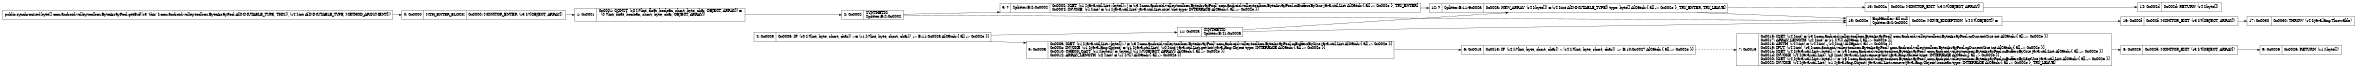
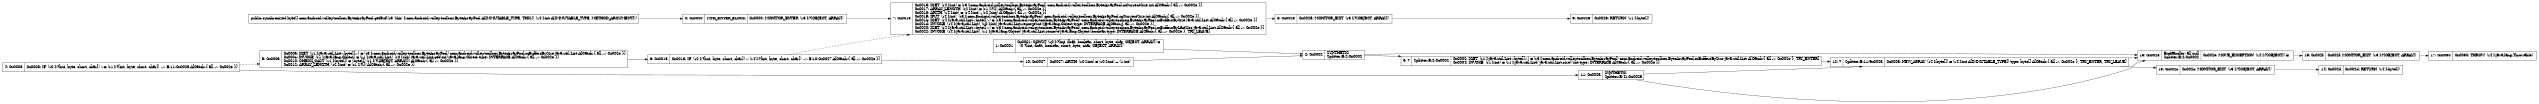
edge "0: 0x0000" -> "1: 0x0001": now "0: 0x0000" -> "7: 0x0015"
edge "4: 0x0008" -> "5: 0x000a": style solid -> dashed
node "10: 0x0027": added
